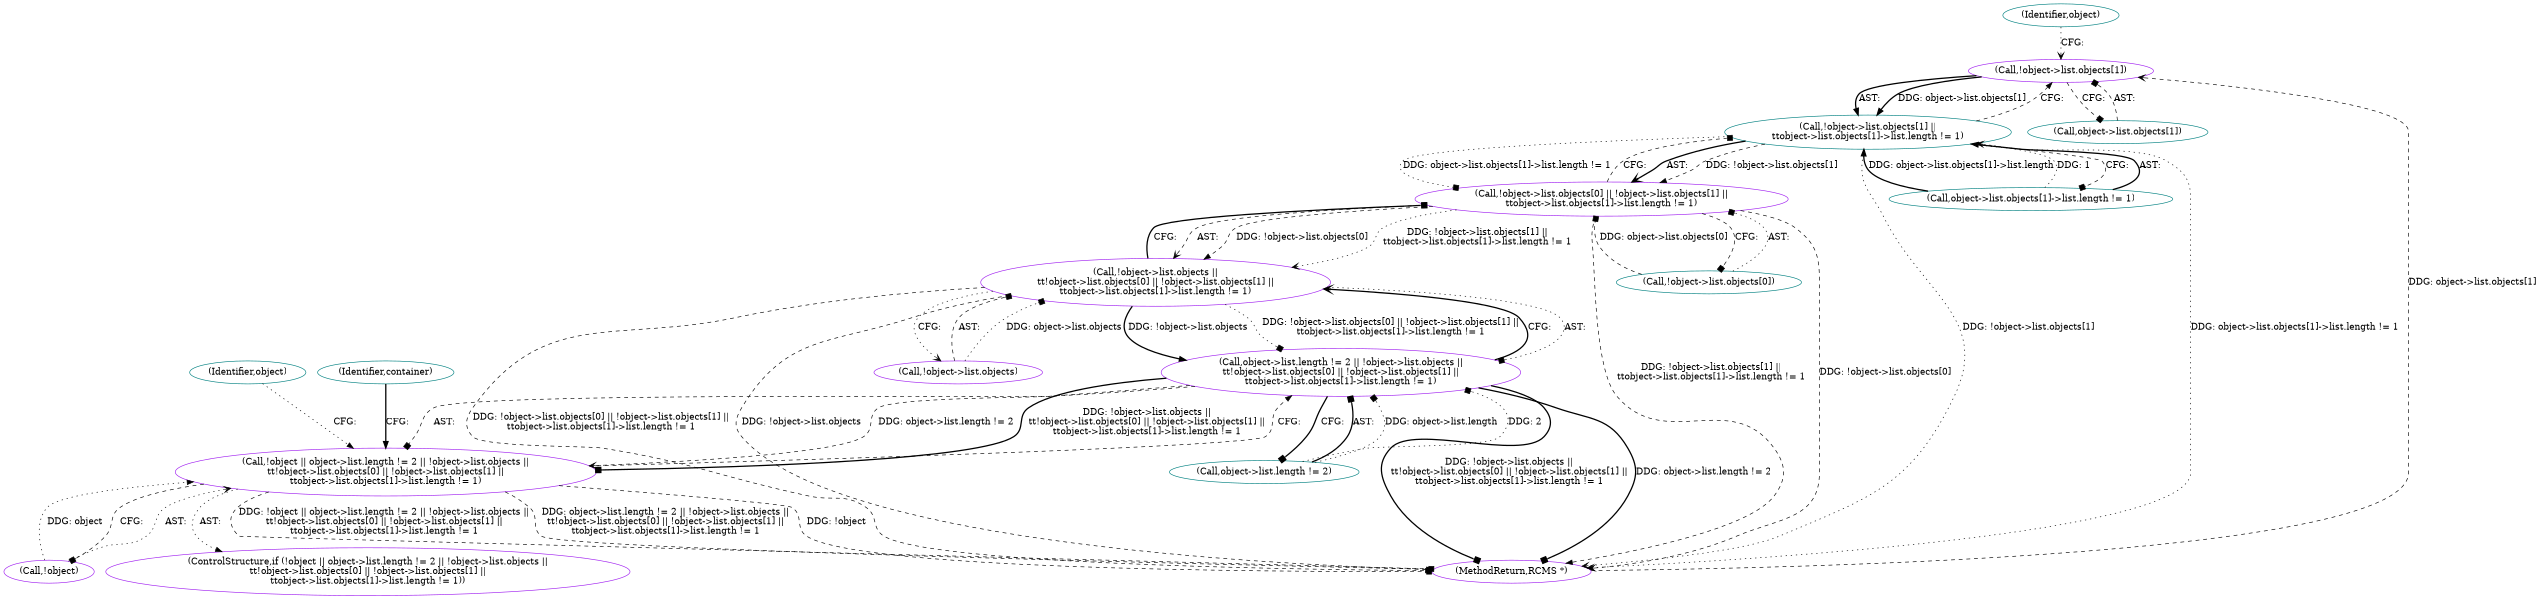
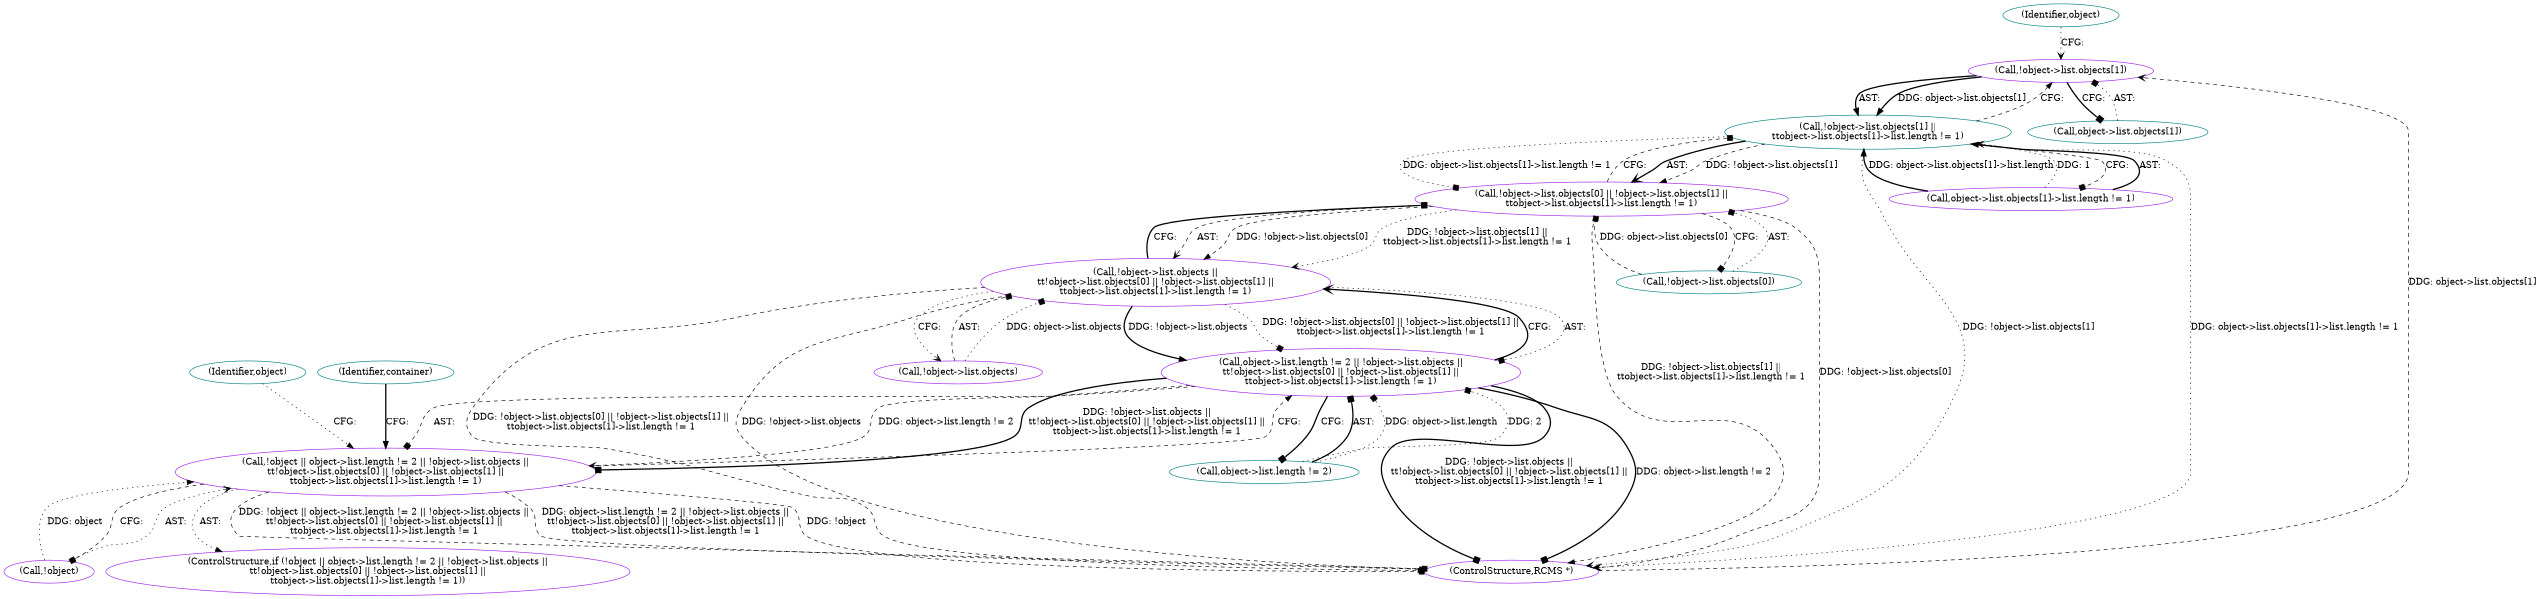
edge "(Call,object->list.objects[1])" -> "(Call,!object->list.objects[1])": style dashed -> dotted
edge "(Call,!object->list.objects[1])" -> "(Call,object->list.objects[1])": style dashed -> bold
node "(Call,object->list.objects[1]->list.length != 1)": color teal -> purple
node "(MethodReturn,RCMS *)": label "(MethodReturn,RCMS *)" -> "(ControlStructure,RCMS *)"
